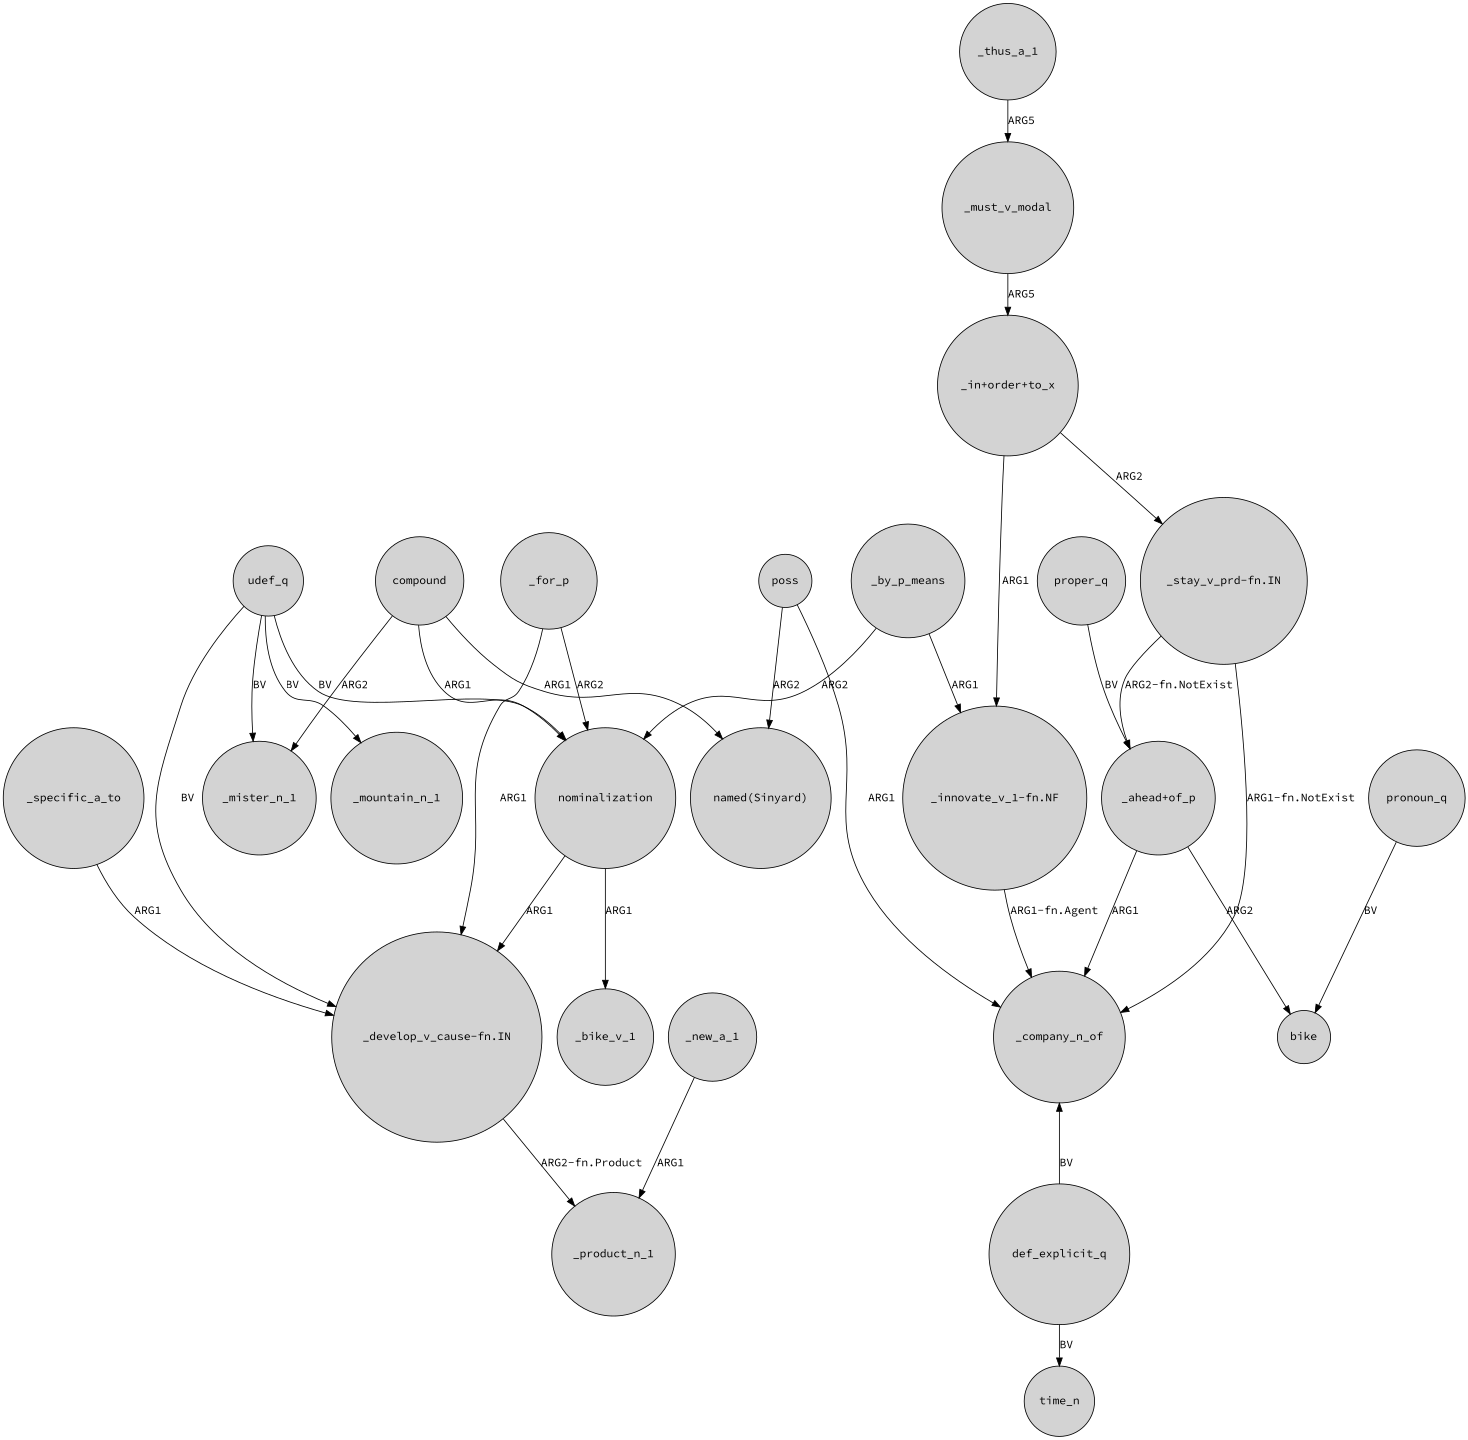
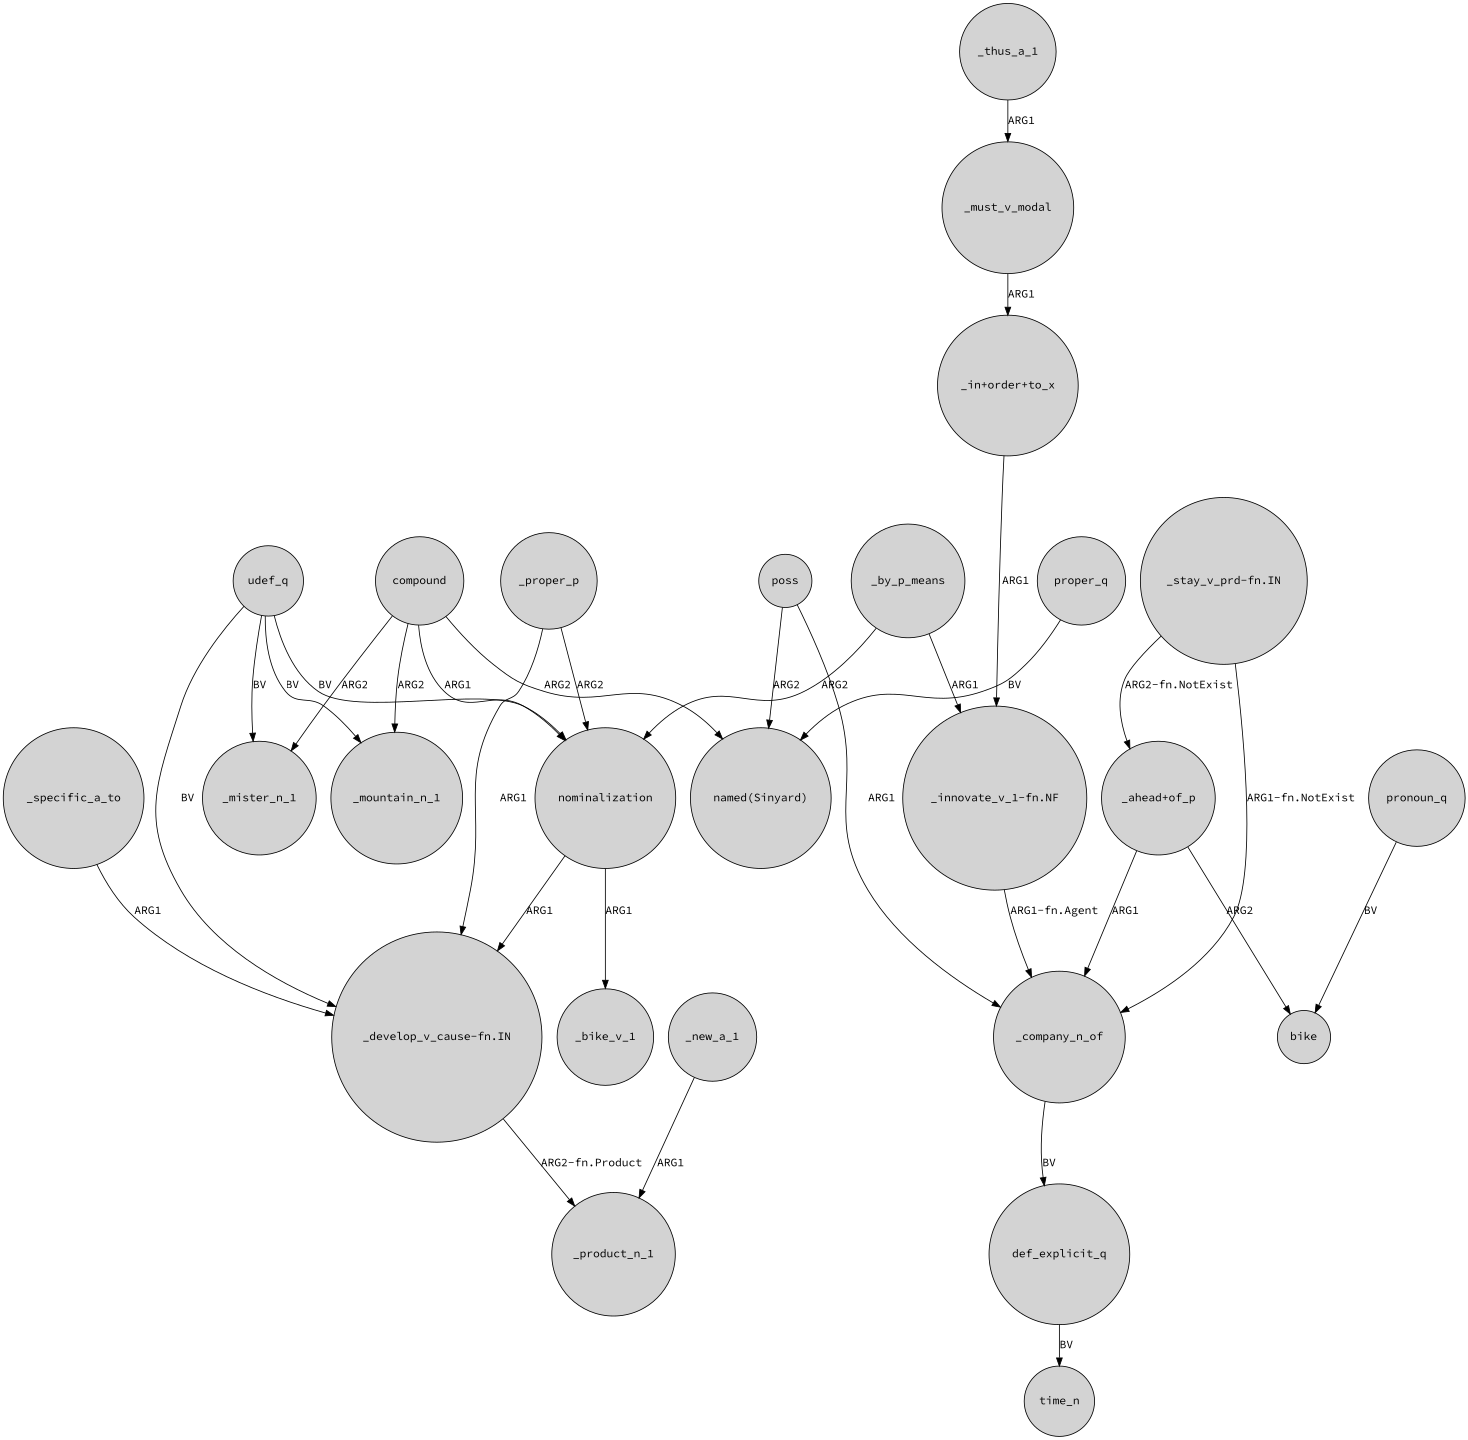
edge "_thus_a_1" -> "_must_v_modal": label "ARG5" -> "ARG1"
edge "_must_v_modal" -> "_in+order+to_x": label "ARG5" -> "ARG1"
edge "_in+order+to_x" -> "_stay_v_prd-fn.IN": removed, label "ARG2"
node "_for_p": label "_for_p" -> "_proper_p"
edge "compound" -> "_mountain_n_1": added, label "ARG2"
edge "compound" -> "named(Sinyard)": label "ARG1" -> "ARG2"
edge "proper_q" -> "_ahead+of_p": now "proper_q" -> "named(Sinyard)"
edge "def_explicit_q" -> "_company_n_of": reversed
